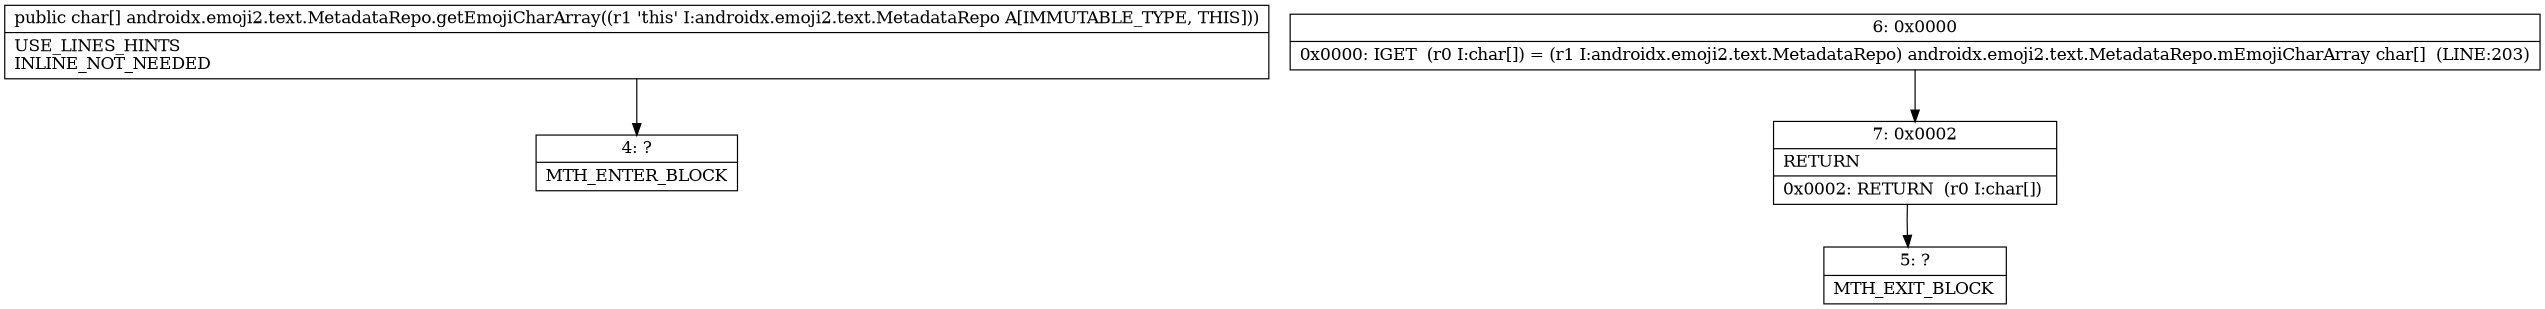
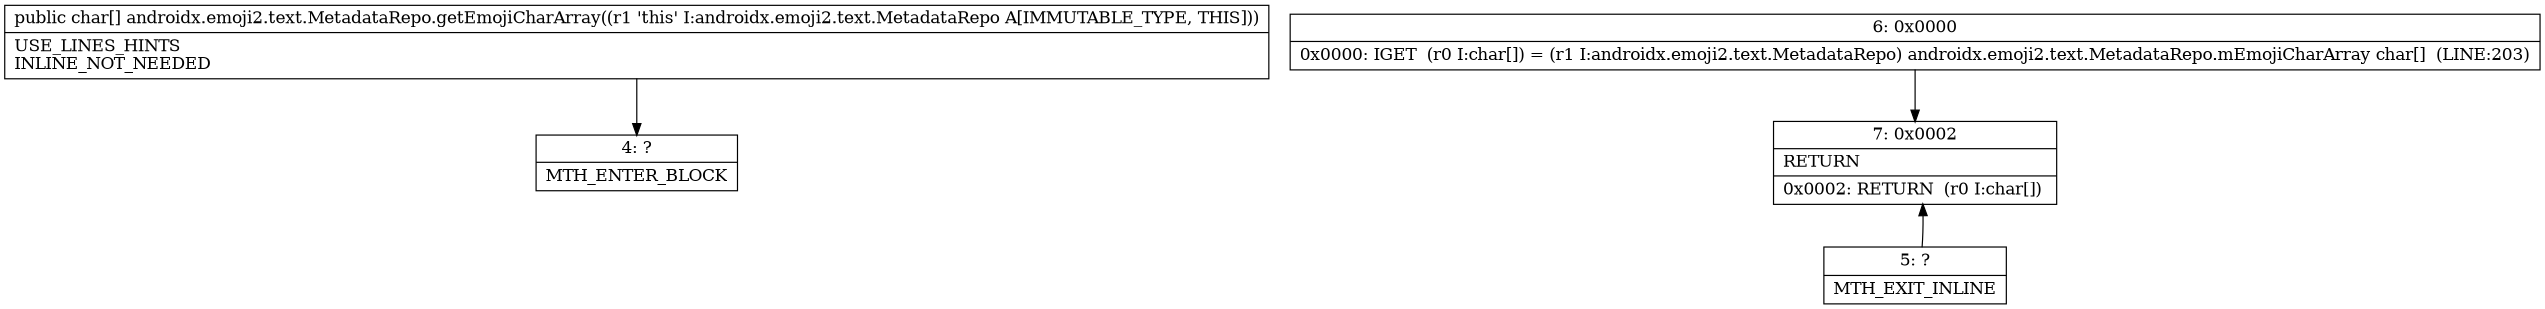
edge "7: 0x0002" -> "5: ?": reversed
node "5: ?": text "MTH_EXIT_BLOCK" -> "MTH_EXIT_INLINE"
